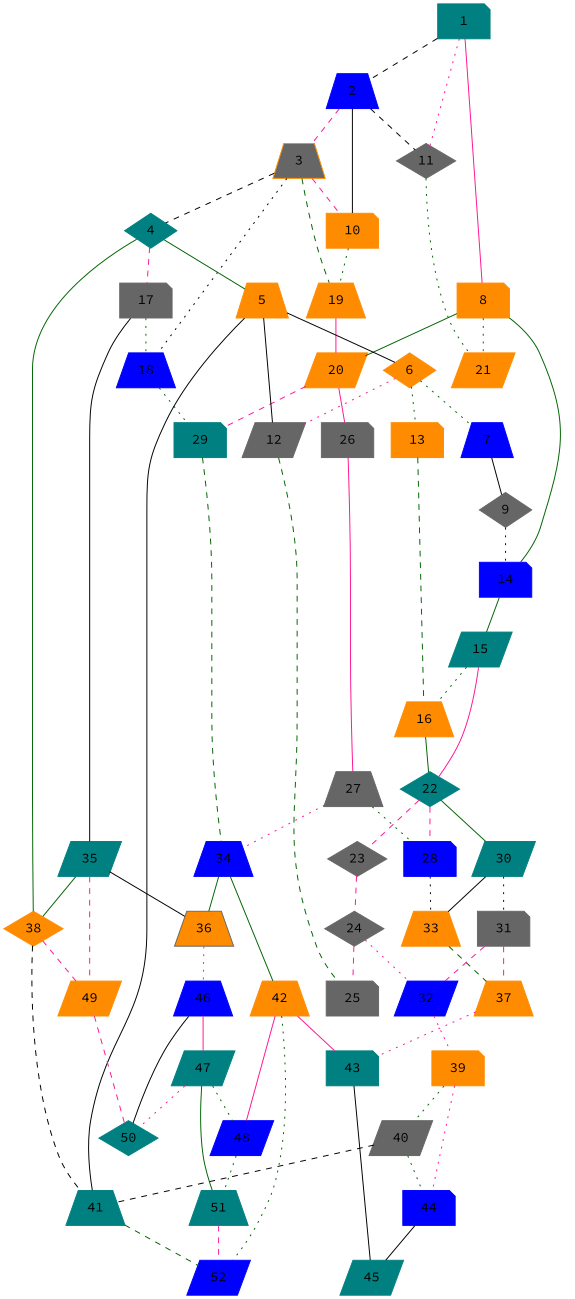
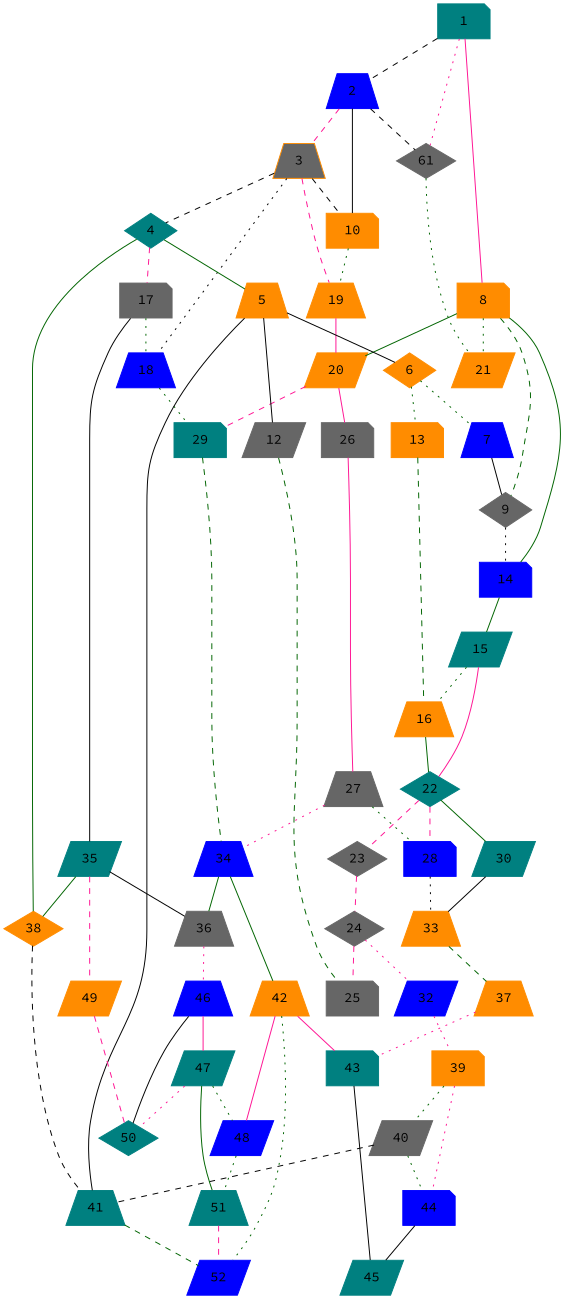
node "11": label "11" -> "61"
edge "3" -- "10": color deeppink -> black
edge "3" -- "19": color darkgreen -> deeppink
edge "6" -- "12": removed
edge "8" -- "9": added
node "36": fillcolor darkorange -> gray40
node "31": removed
edge "38" -- "49": removed
